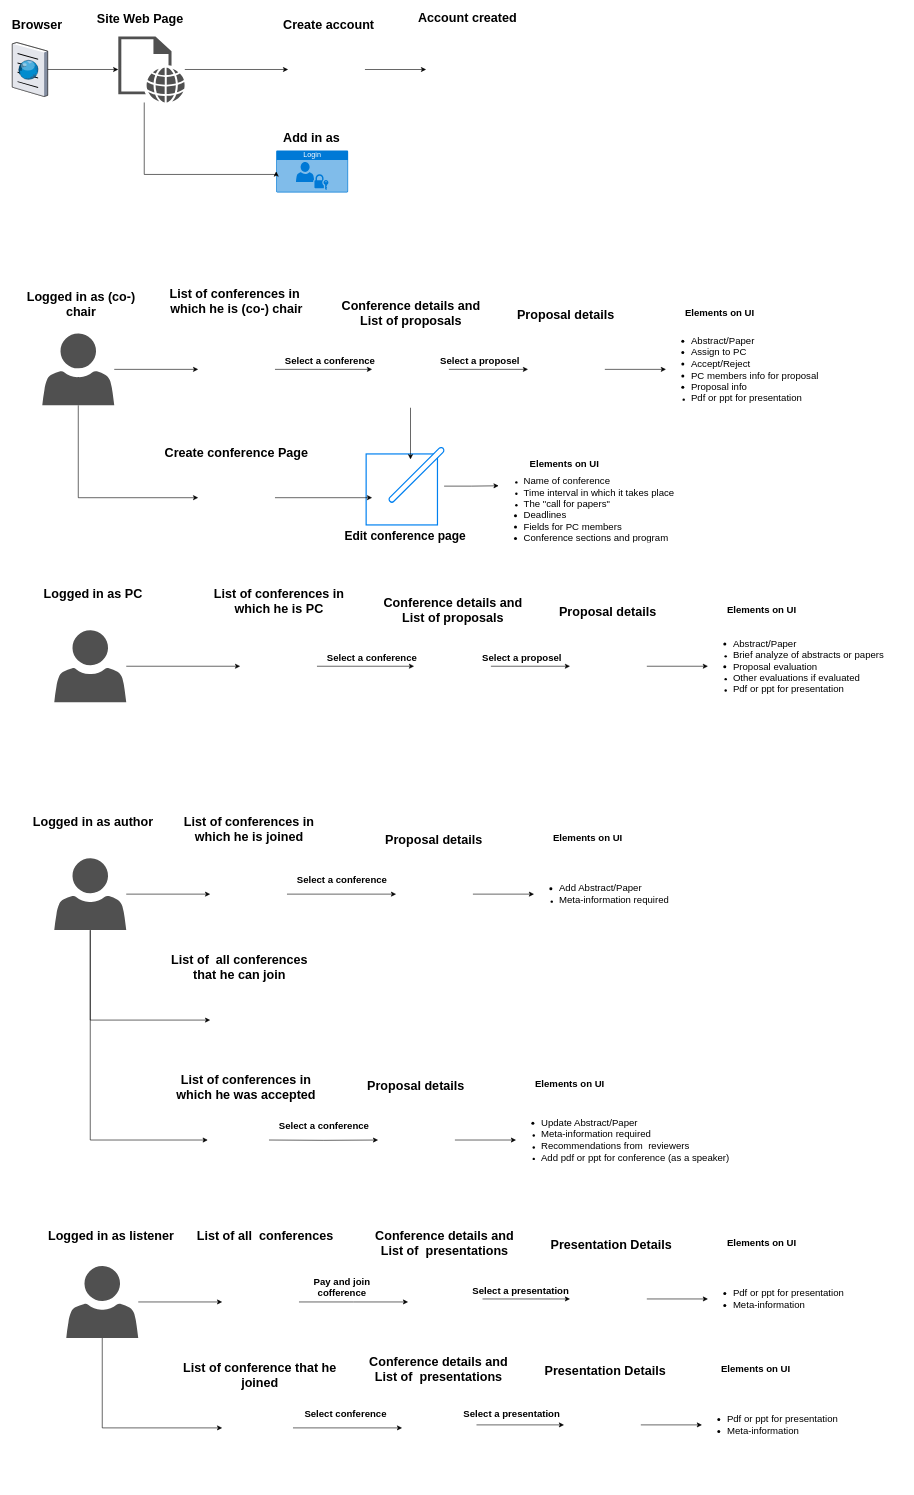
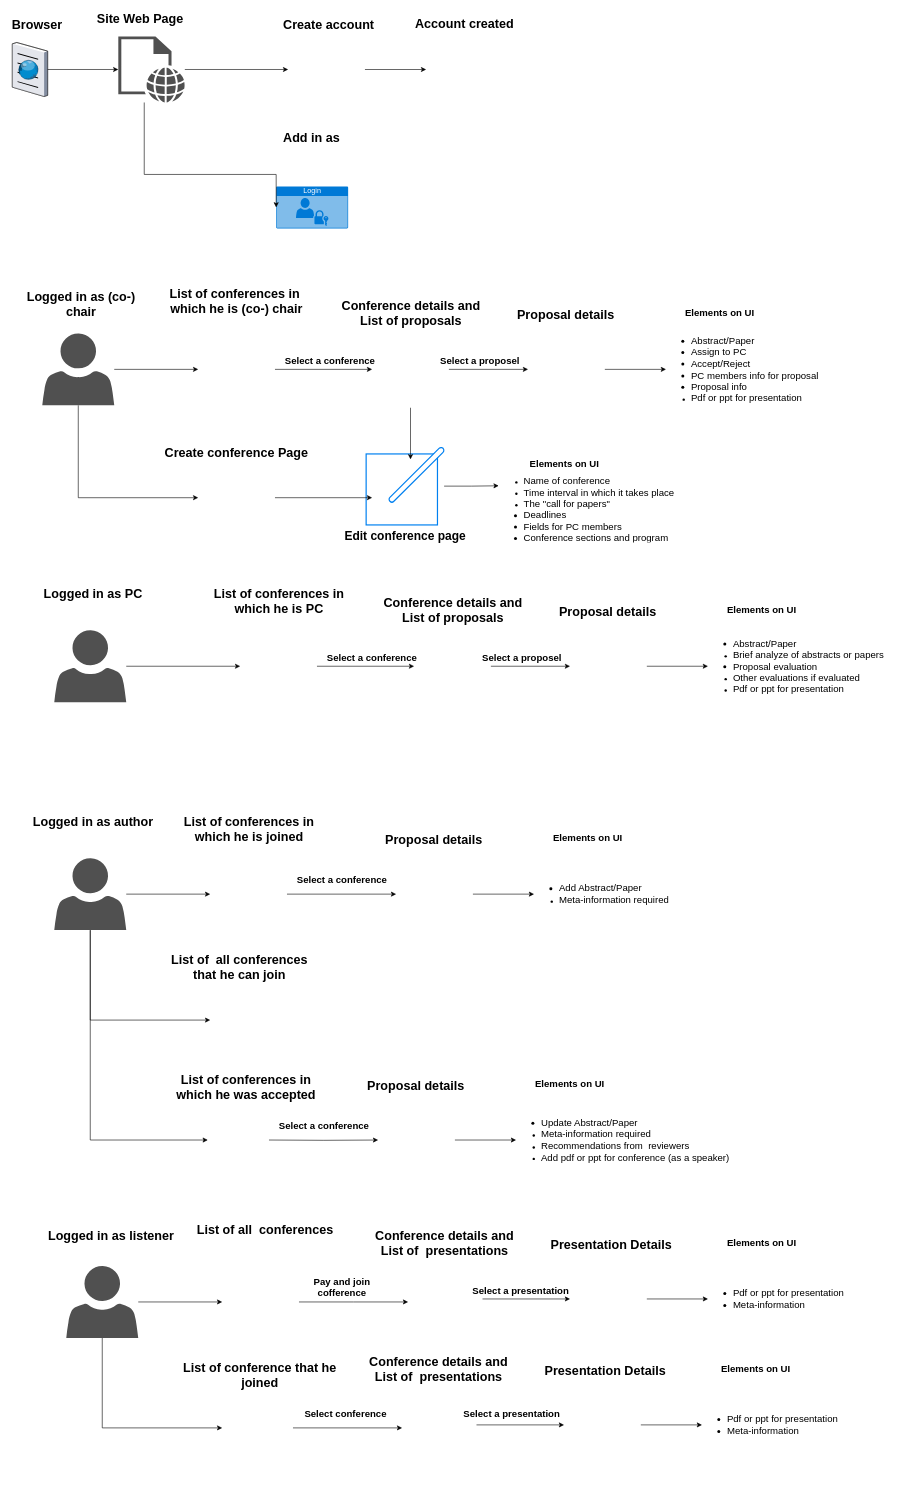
node "Account created": moved (471, 15) -> (468, 21)
node "Login": moved (312, 171) -> (312, 207)
node "List of all conferences": moved (272, 1233) -> (272, 1227)
